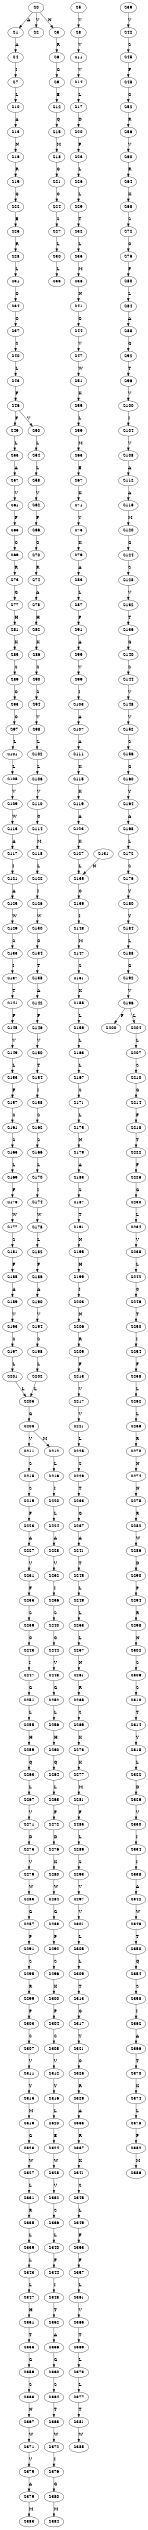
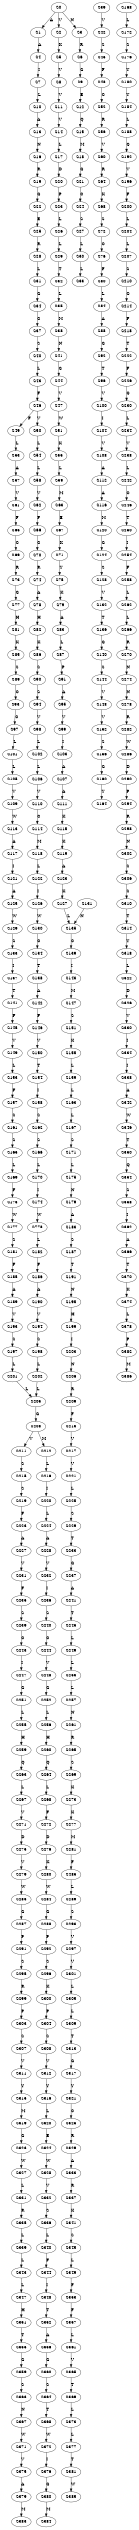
edge "S2" -> "S5": added, label "K"
edge "S164" -> "S168": removed, label "A"
edge "S196" -> "S204": now "S200" -> "S204"
node "S178": label "S178" -> "S778"
